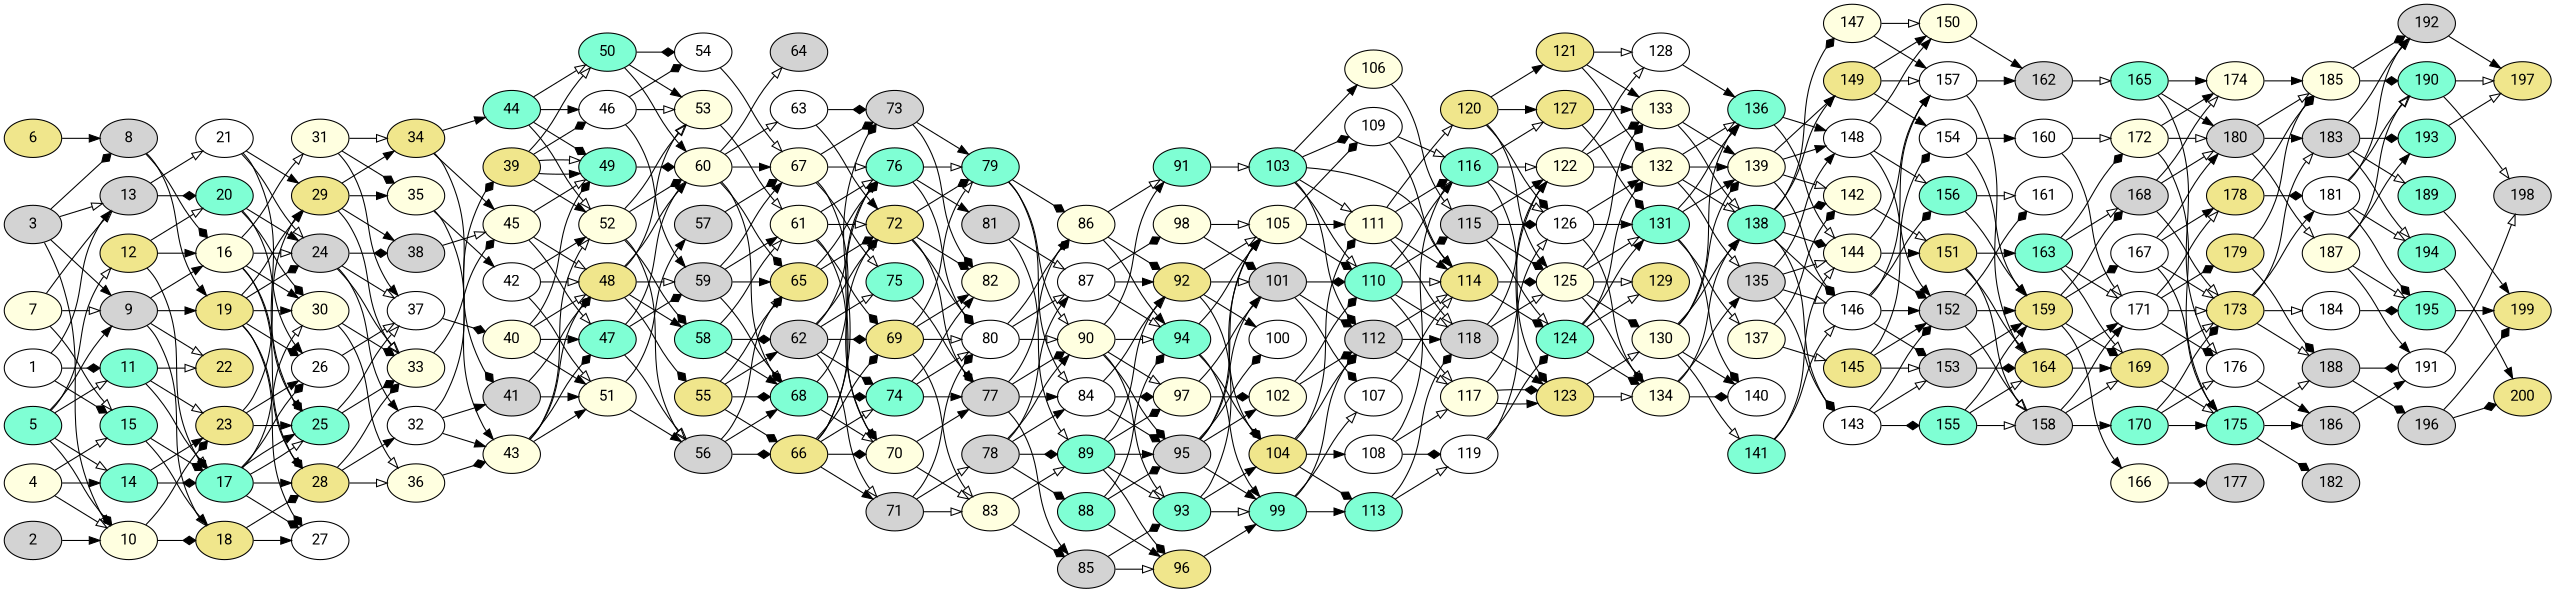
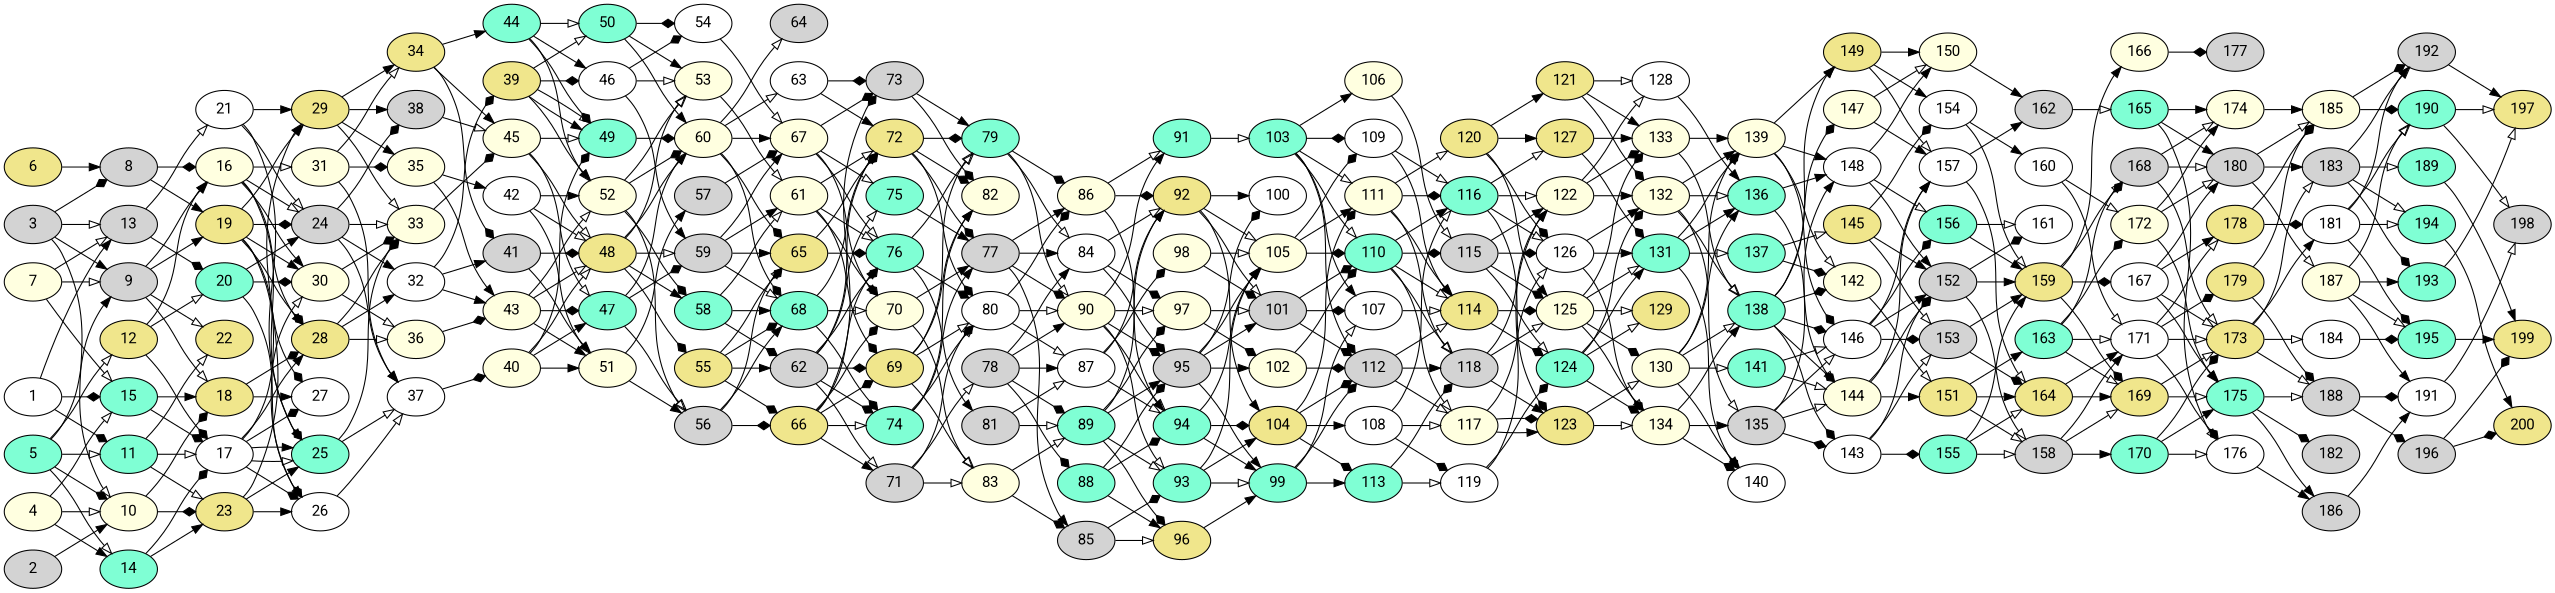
edge "103" -> "114": now "103" -> "107"
node "137": fillcolor lightyellow -> aquamarine
node "17": fillcolor aquamarine -> white
